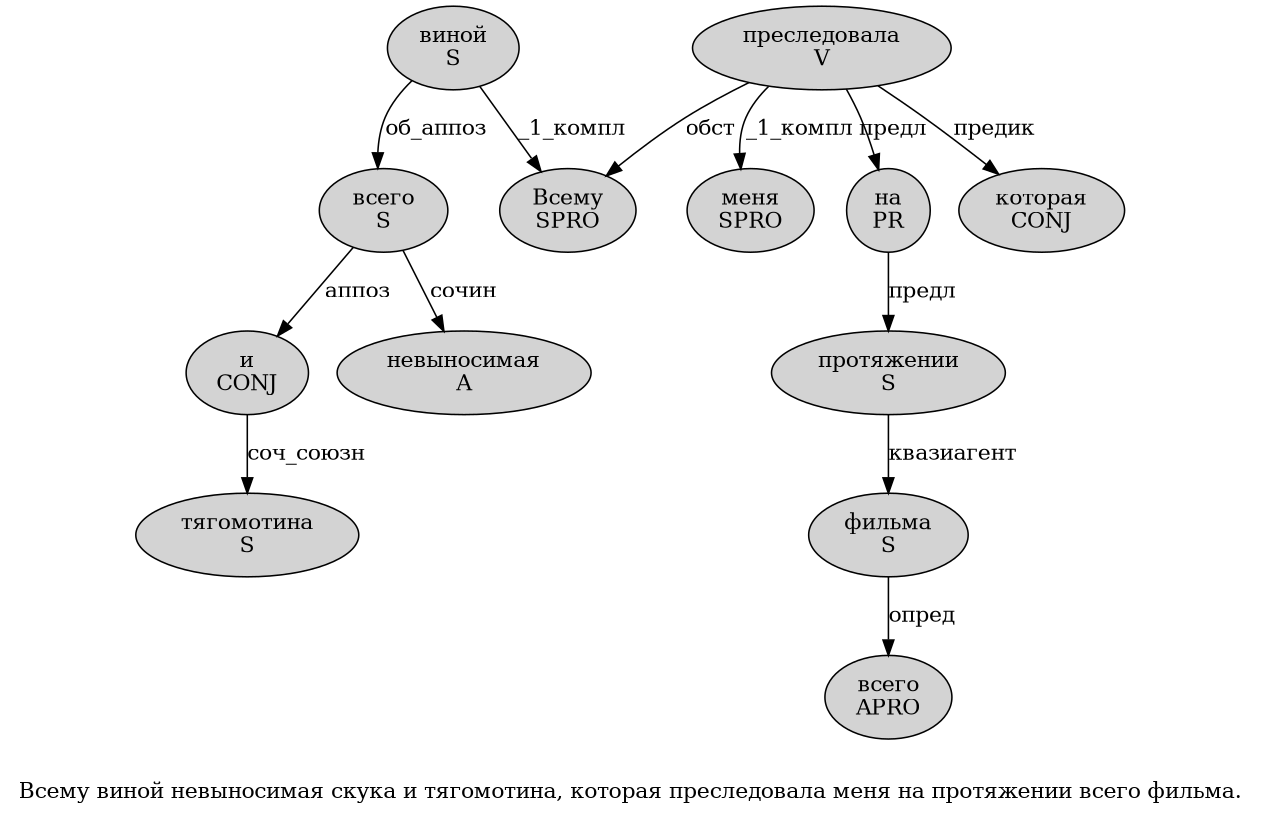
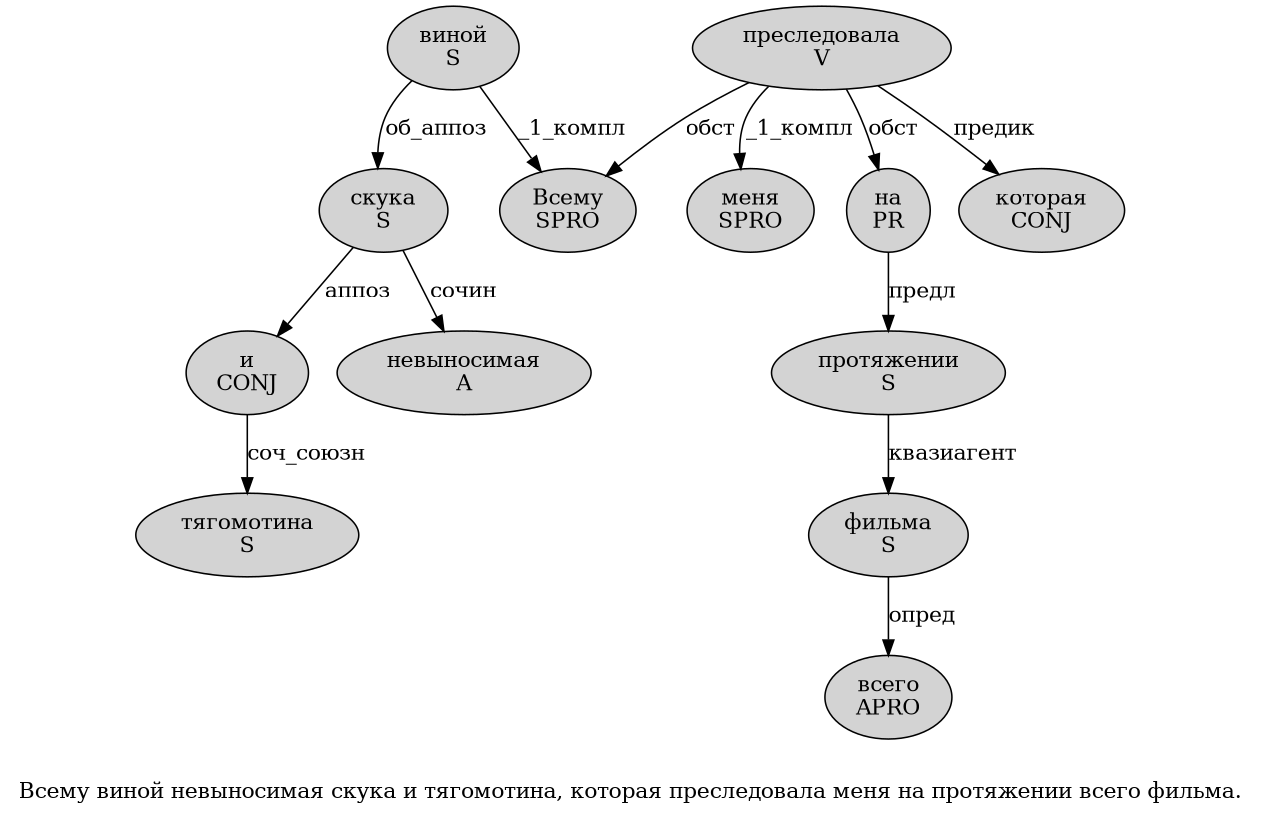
edge "преследовала V" -> "на PR": label "предл" -> "обст"
node "всего S": label "всего S" -> "скука S"
